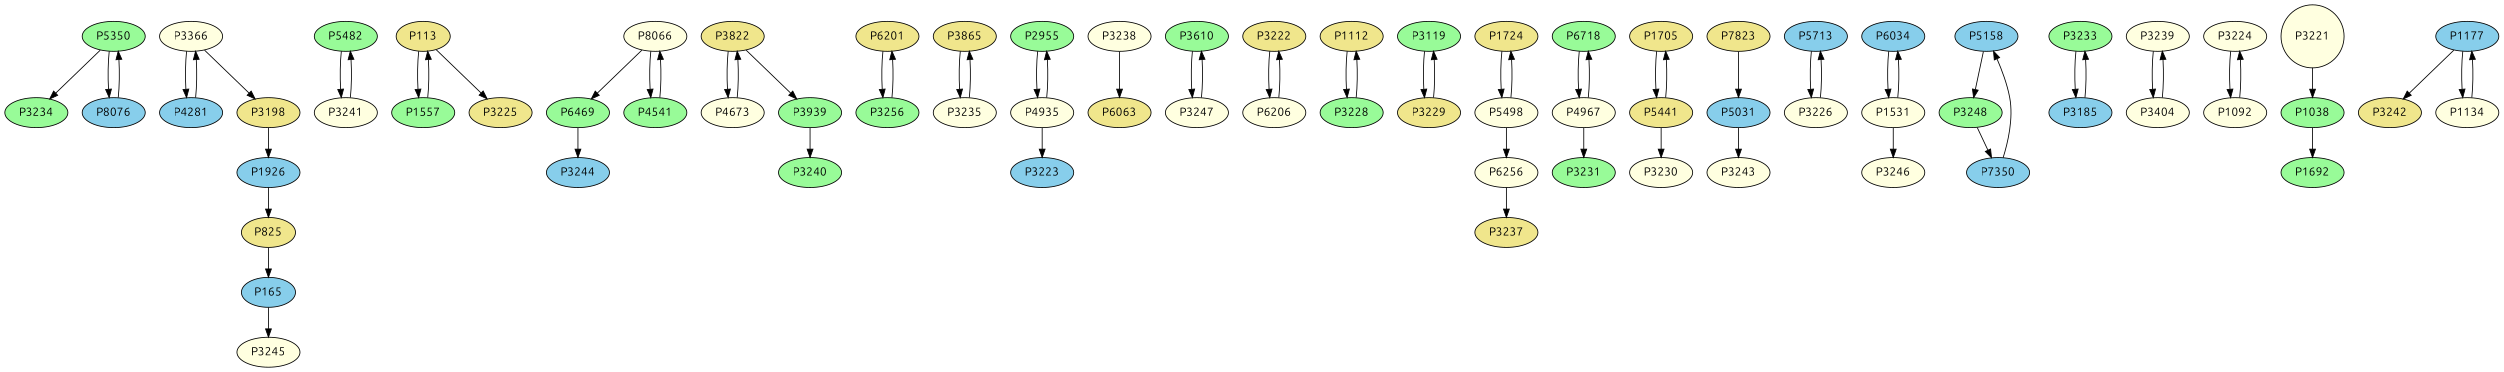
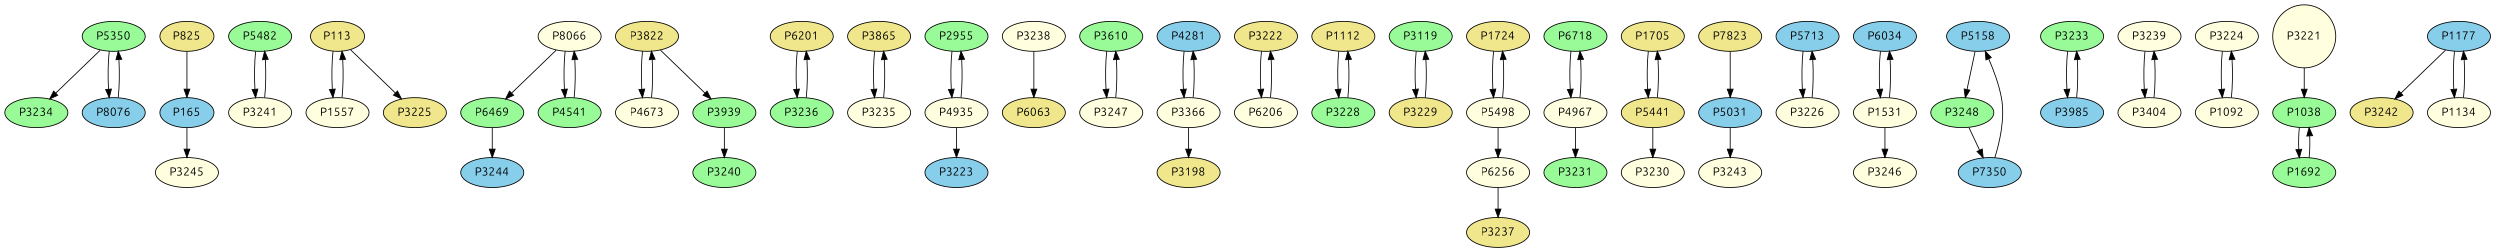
node "P1557": fillcolor palegreen -> lightyellow
node "P3256": label "P3256" -> "P3236"
node "P3185": label "P3185" -> "P3985"
edge "P1692" -> "P1038": added
node "P1926": removed
